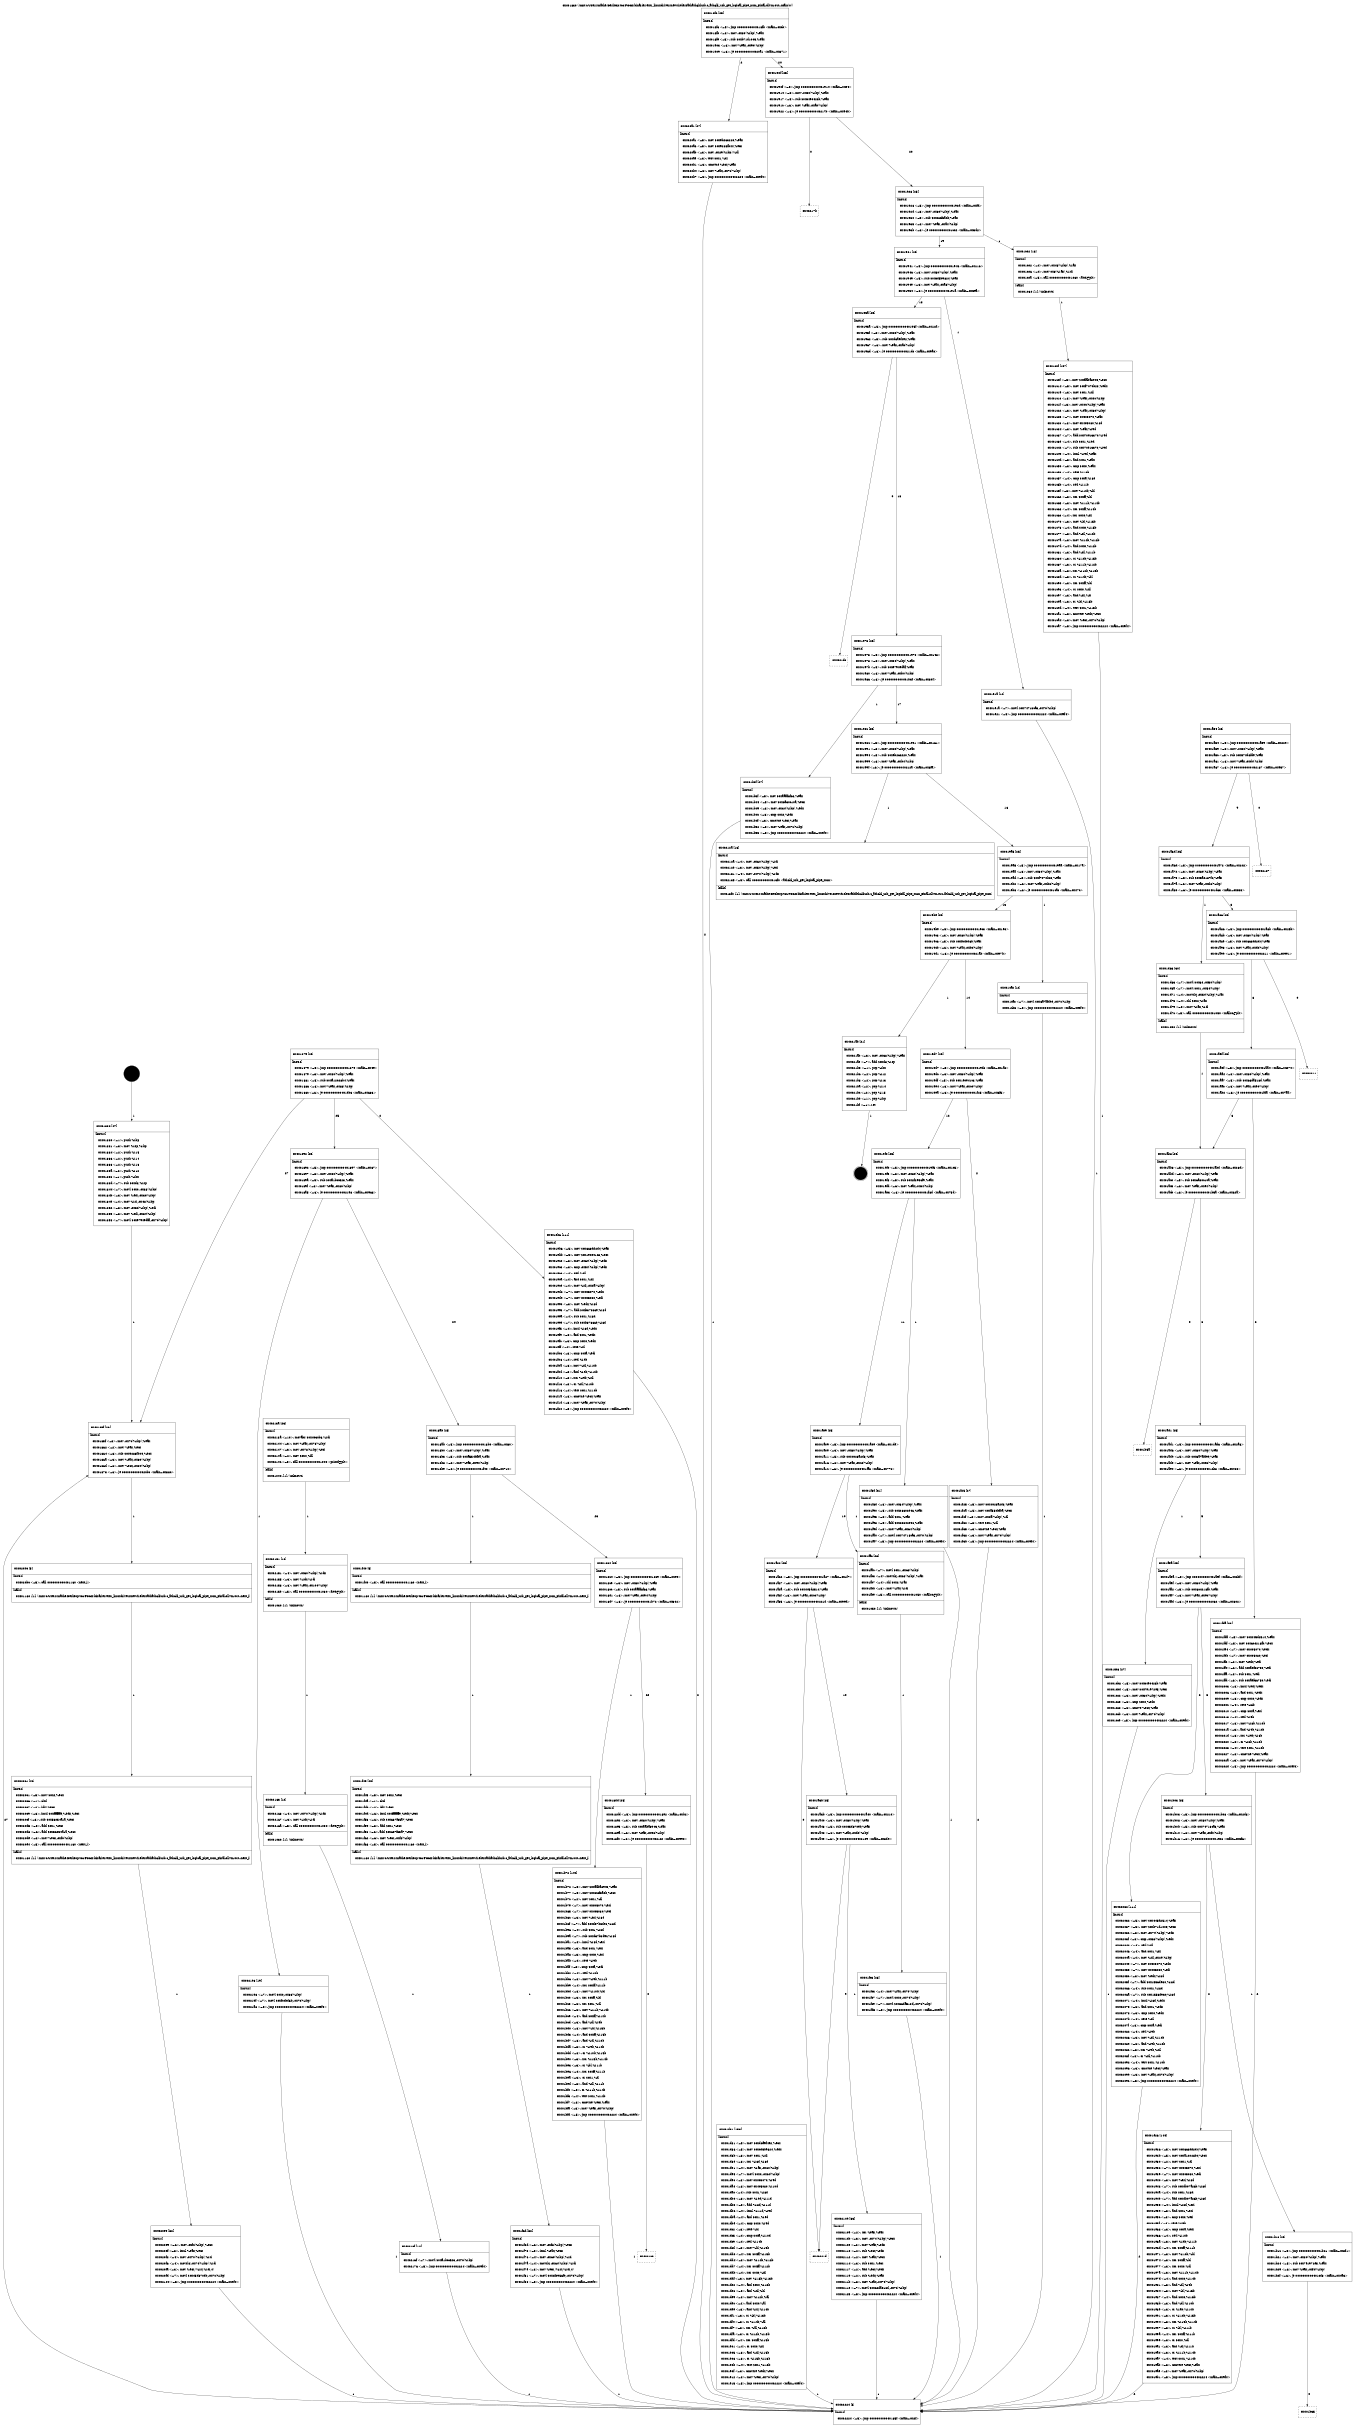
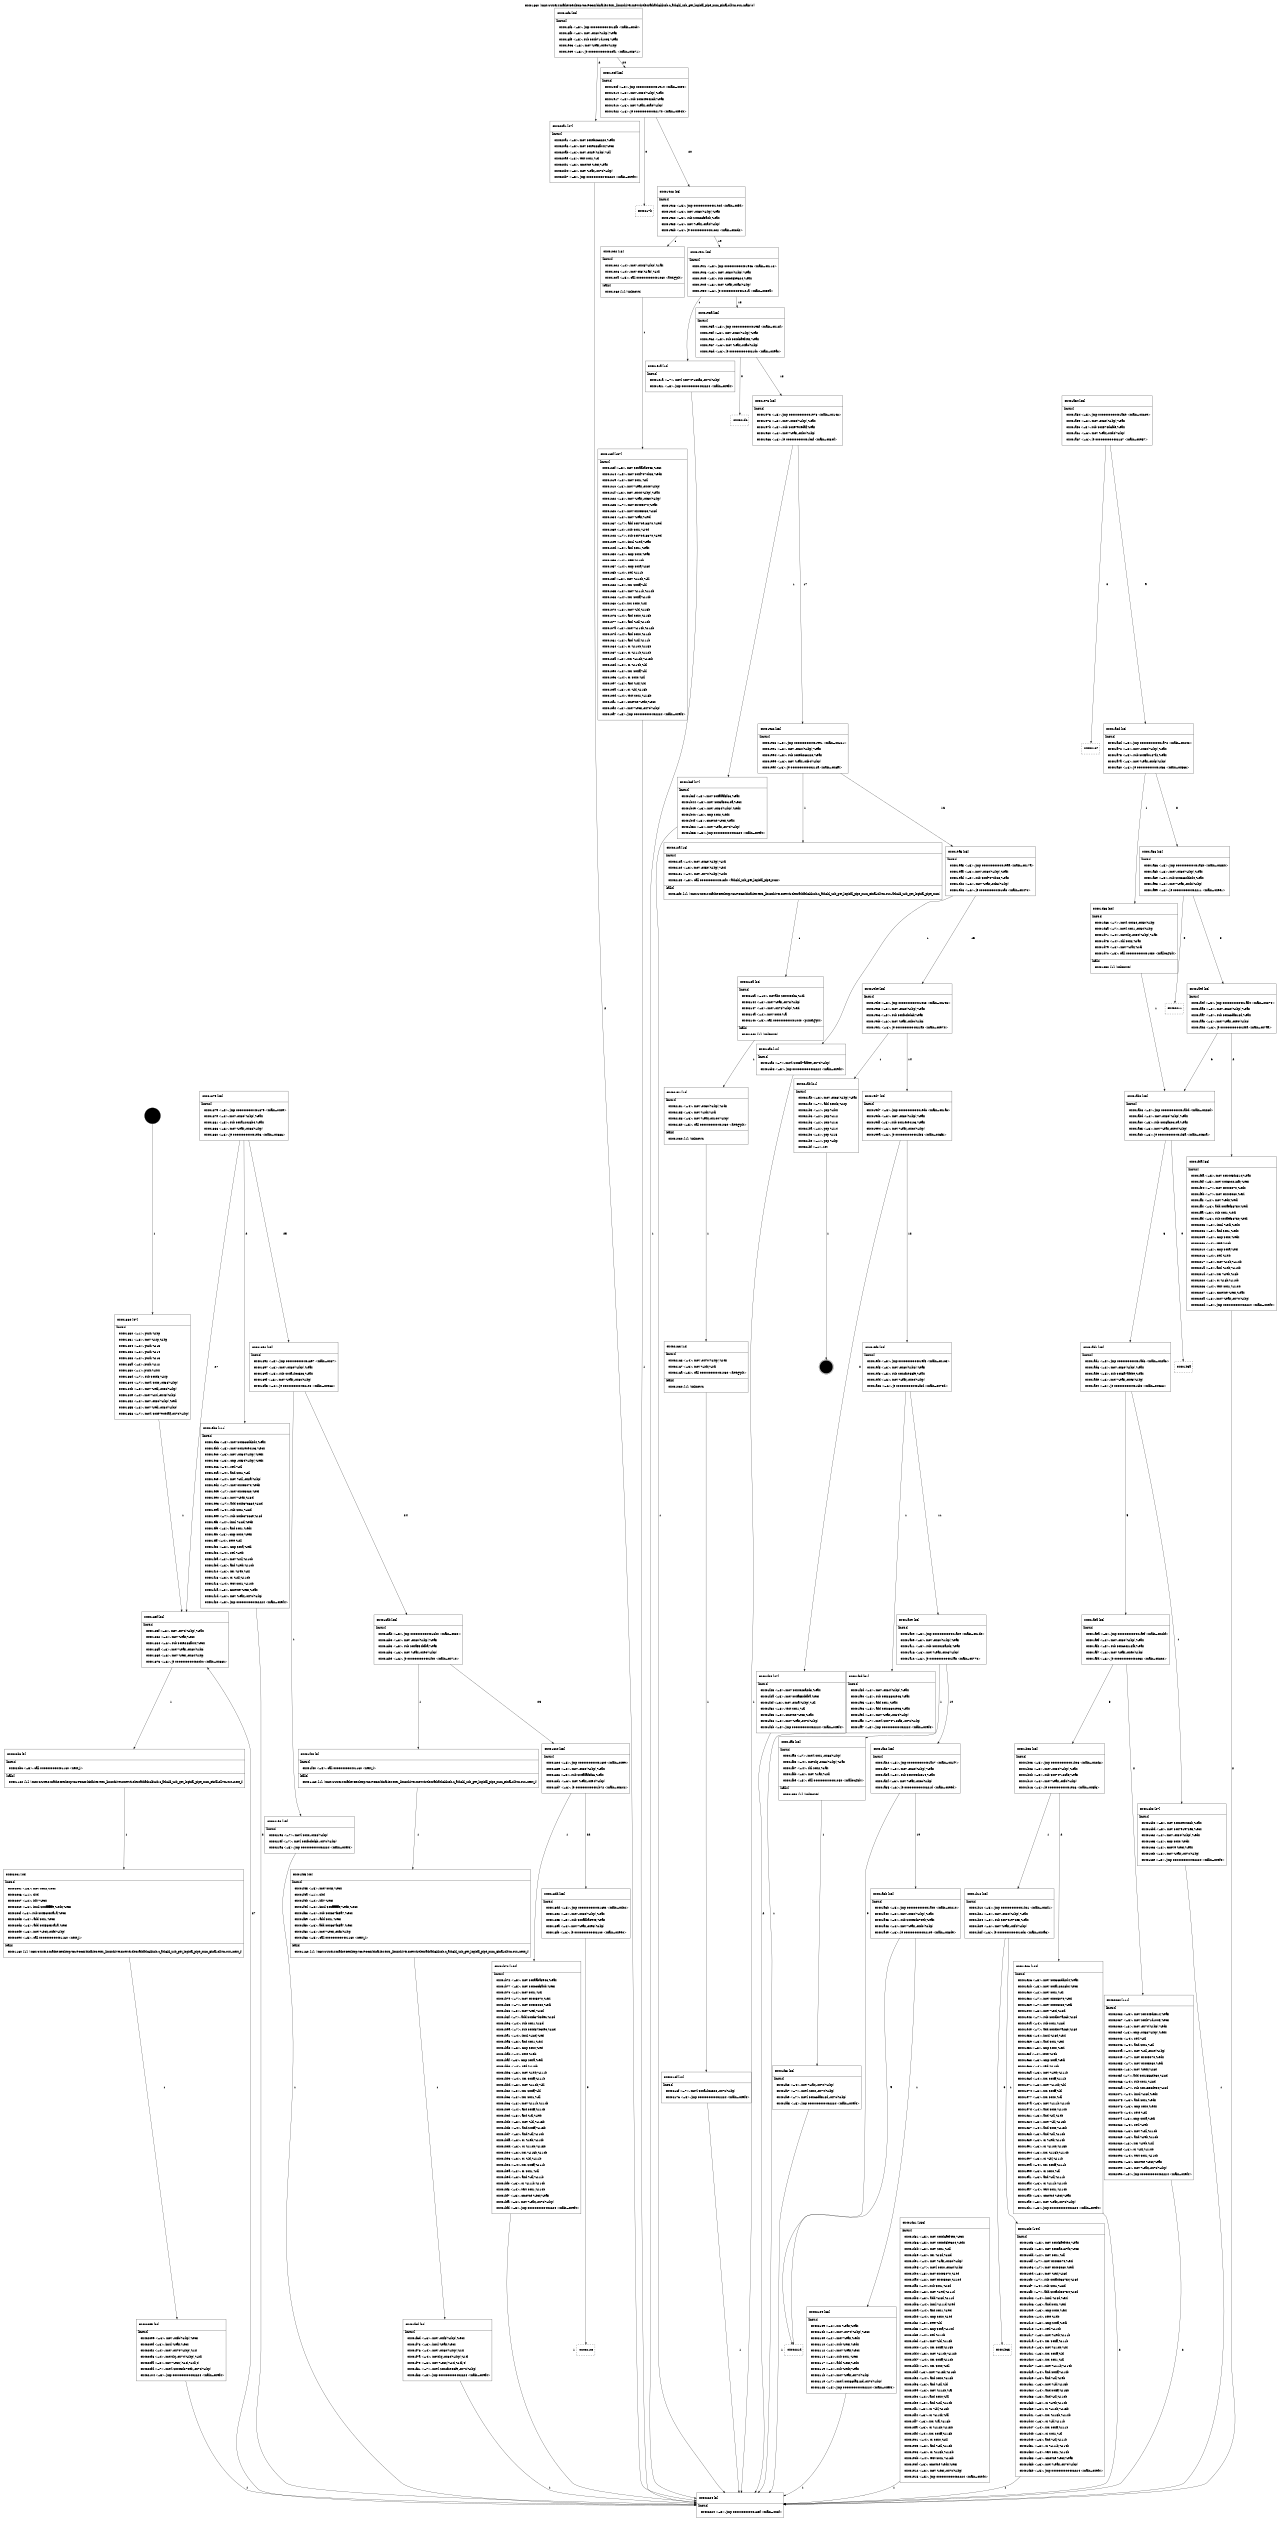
edge "0x40212a [16]" -> "0x40213a [23]": added, label "1"
node "0x401cd3 [144]": added
